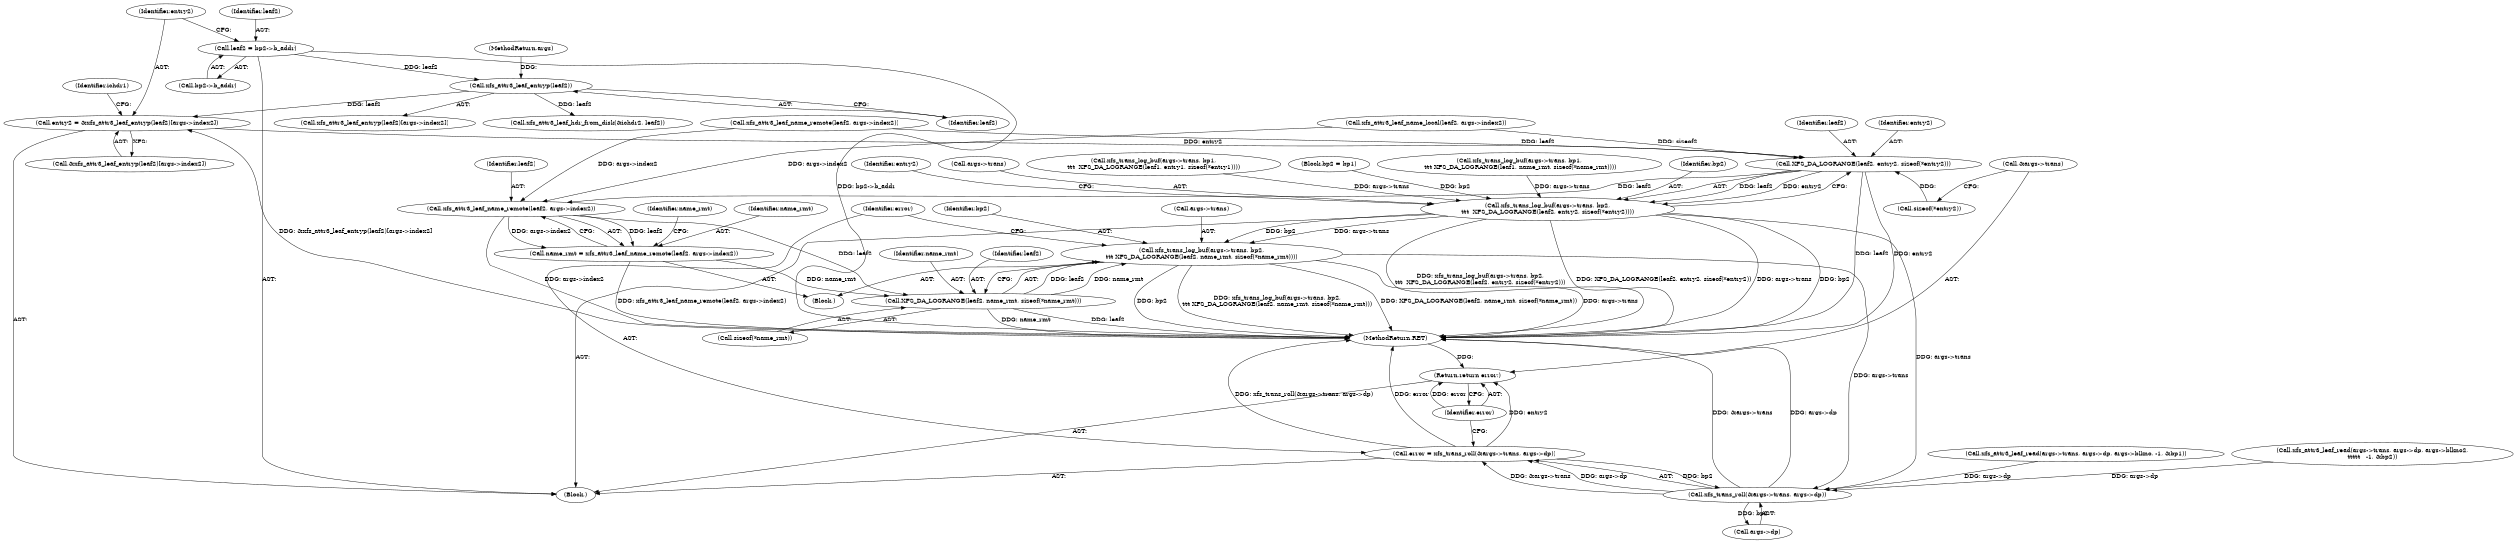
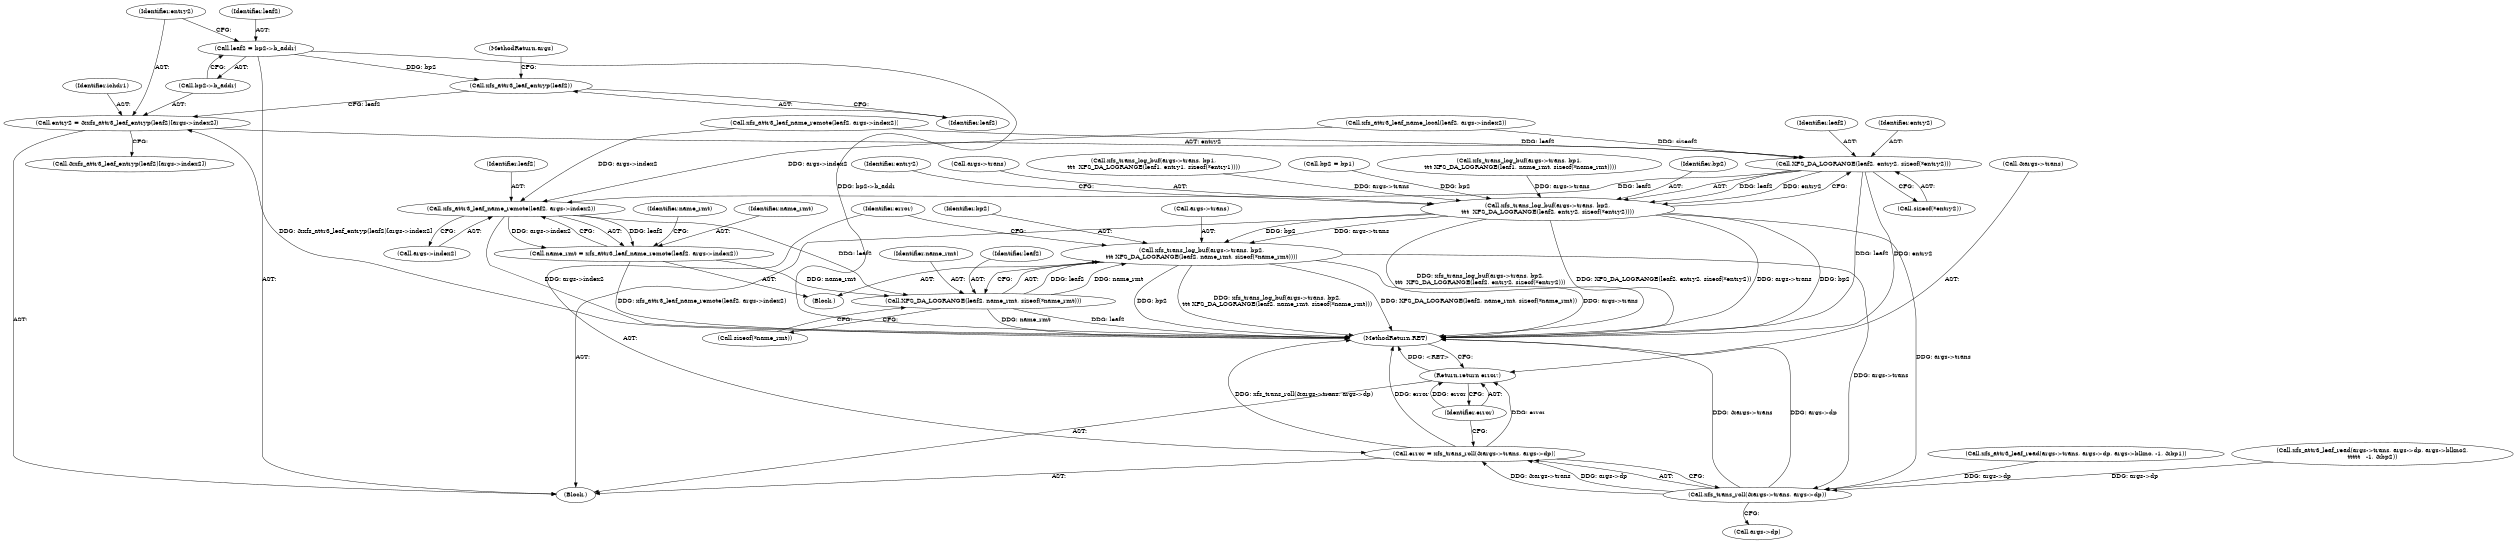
edge "(Call,bp2->b_addr)" -> "(Call,leaf2 = bp2->b_addr)": label "AST: " -> "CFG: "
edge "(Call,leaf2 = bp2->b_addr)" -> "(Call,xfs_attr3_leaf_entryp(leaf2))": label "DDG: leaf2" -> "DDG: bp2"
edge "(MethodReturn,args)" -> "(Call,xfs_attr3_leaf_entryp(leaf2))": label "DDG: " -> "CFG: "
edge "(Identifier,ichdr1)" -> "(Call,entry2 = &xfs_attr3_leaf_entryp(leaf2)[args->index2])": label "CFG: " -> "AST: "
edge "(Call,xfs_attr3_leaf_entryp(leaf2))" -> "(Call,entry2 = &xfs_attr3_leaf_entryp(leaf2)[args->index2])": label "DDG: leaf2" -> "CFG: leaf2"
node "(Call,xfs_attr3_leaf_entryp(leaf2)[args->index2])": removed
node "(Call,xfs_attr3_leaf_hdr_from_disk(&ichdr2, leaf2))": removed
edge "(Call,entry2 = &xfs_attr3_leaf_entryp(leaf2)[args->index2])" -> "(Call,&xfs_attr3_leaf_entryp(leaf2)[args->index2])": label "XFS: " -> "CFG: "
edge "(Call,entry2 = &xfs_attr3_leaf_entryp(leaf2)[args->index2])" -> "(Call,XFS_DA_LOGRANGE(leaf2, entry2, sizeof(*entry2)))": label "DDG: entry2" -> "AST: entry2"
edge "(Call,&xfs_attr3_leaf_entryp(leaf2)[args->index2])" -> "(Call,entry2 = &xfs_attr3_leaf_entryp(leaf2)[args->index2])": now "(Call,bp2->b_addr)" -> "(Call,entry2 = &xfs_attr3_leaf_entryp(leaf2)[args->index2])"
node "(Block,bp2 = bp1)": label "(Block,bp2 = bp1)" -> "(Call,bp2 = bp1)"
edge "(Call,&args->trans)" -> "(Call,sizeof(*entry2))": now "(Call,XFS_DA_LOGRANGE(leaf2, entry2, sizeof(*entry2)))" -> "(Call,sizeof(*entry2))"
edge "(Call,sizeof(*entry2))" -> "(Call,XFS_DA_LOGRANGE(leaf2, entry2, sizeof(*entry2)))": label "DDG: " -> "AST: "
node "(Call,args->index2)": added
edge "(Call,sizeof(*name_rmt))" -> "(Call,XFS_DA_LOGRANGE(leaf2, name_rmt, sizeof(*name_rmt)))": label "AST: " -> "CFG: "
edge "(Call,XFS_DA_LOGRANGE(leaf2, name_rmt, sizeof(*name_rmt)))" -> "(Call,sizeof(*name_rmt))": label "AST: " -> "CFG: "
edge "(MethodReturn,RET)" -> "(Return,return error;)": label "DDG: " -> "CFG: "
edge "(Return,return error;)" -> "(MethodReturn,RET)": added, label "DDG: <RET>"
edge "(Call,error = xfs_trans_roll(&args->trans, args->dp))" -> "(Return,return error;)": label "DDG: entry2" -> "DDG: error"
edge "(Call,error = xfs_trans_roll(&args->trans, args->dp))" -> "(Call,xfs_trans_roll(&args->trans, args->dp))": label "DDG: bp2" -> "CFG: "
edge "(Call,xfs_trans_roll(&args->trans, args->dp))" -> "(Call,args->dp)": label "DDG: bp2" -> "CFG: "
edge "(Call,args->dp)" -> "(Call,xfs_trans_roll(&args->trans, args->dp))": removed, label "AST:"
